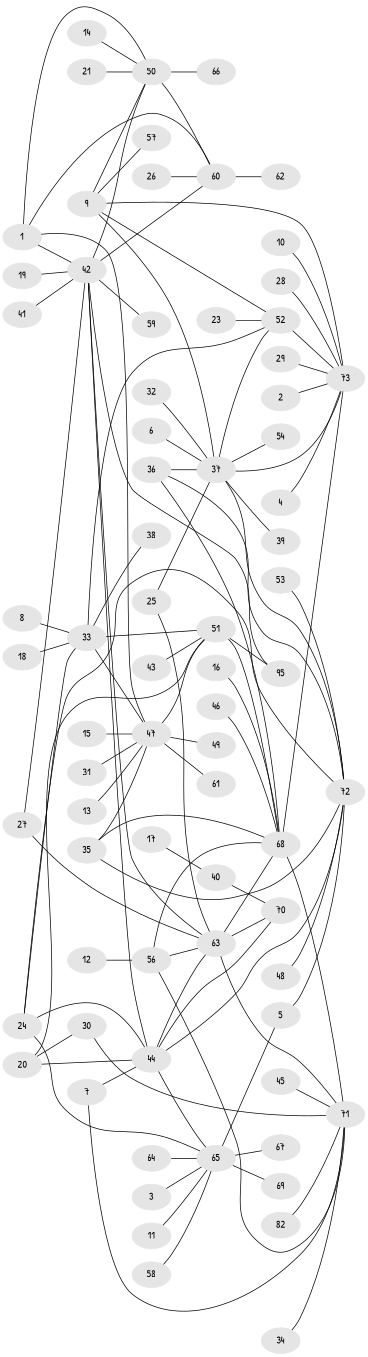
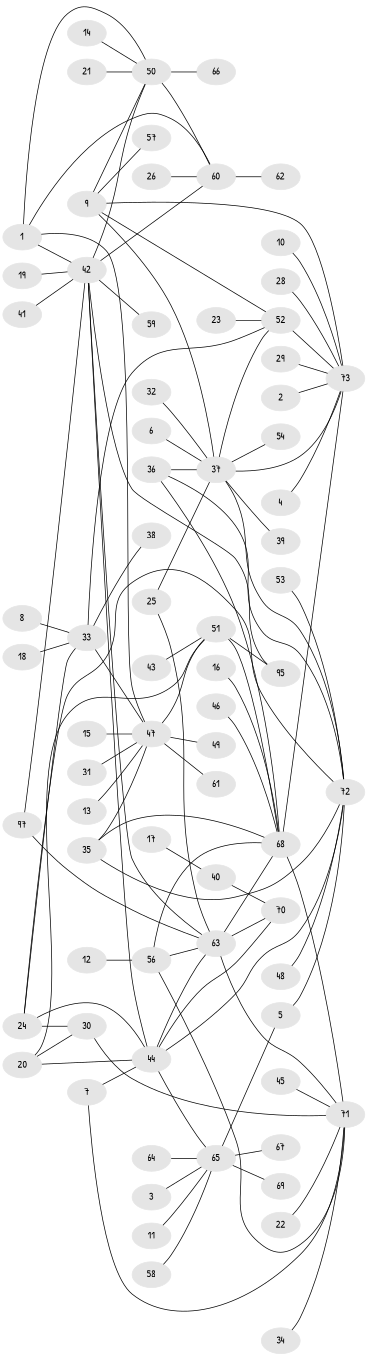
edge "51" -- "33": removed
node "27": label "27" -> "97"
edge "24" -- "65": now "24" -- "30"
node "82": label "82" -> "22"
